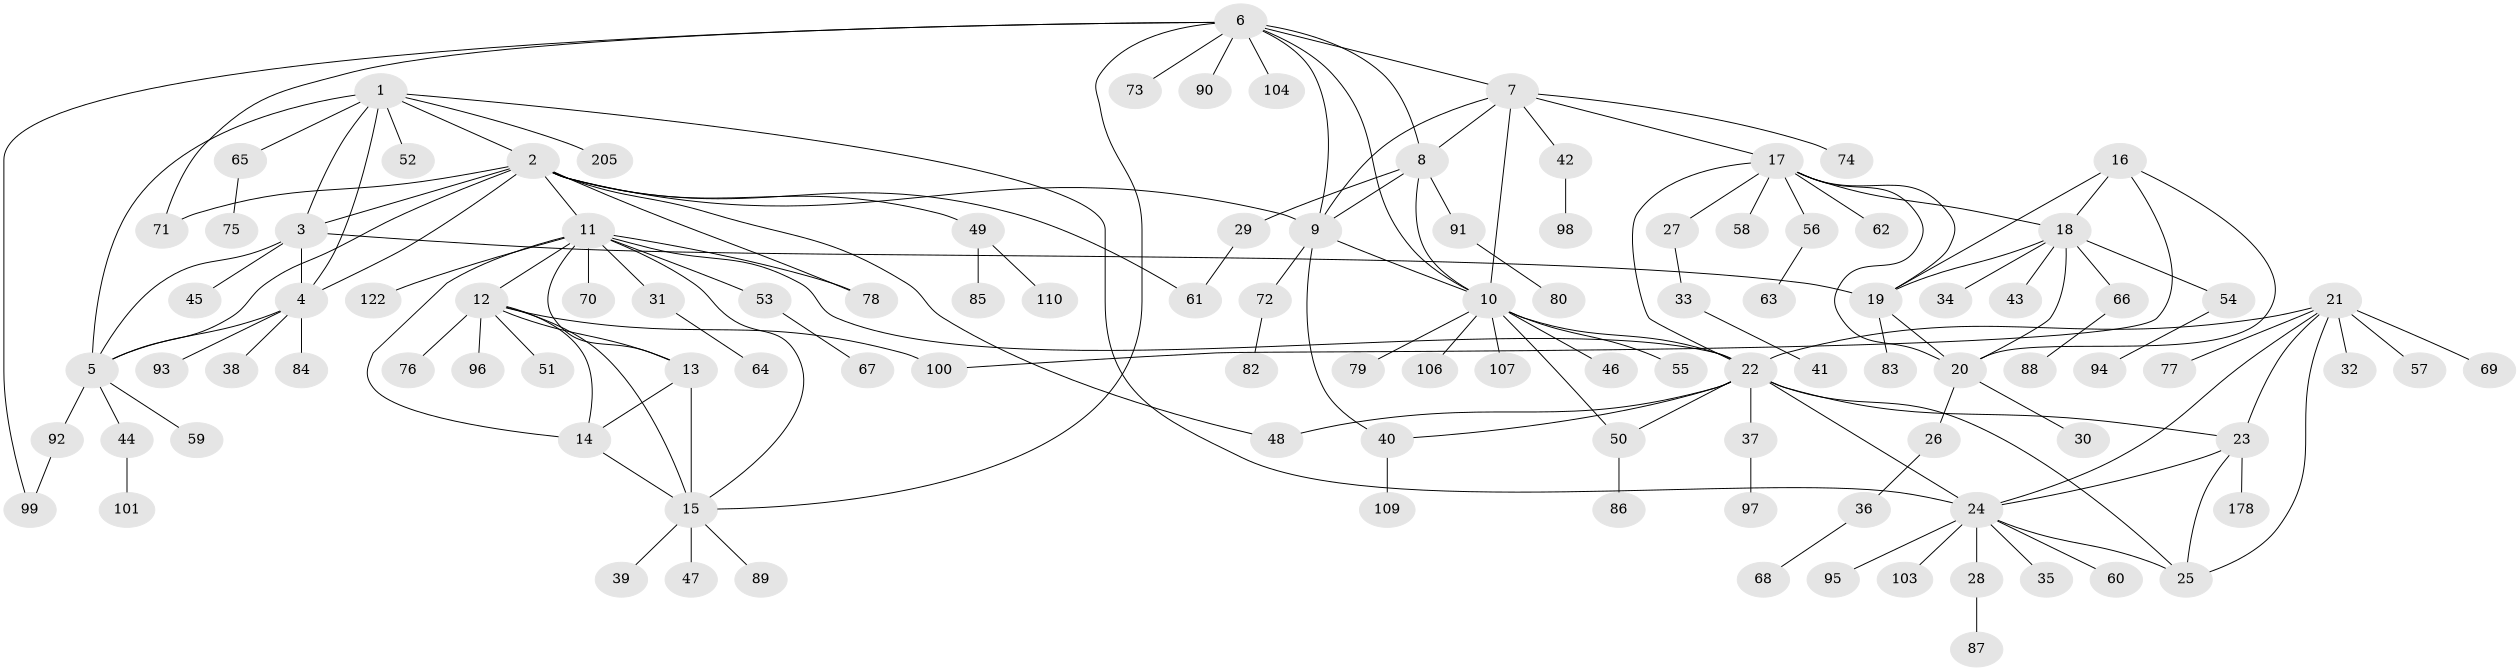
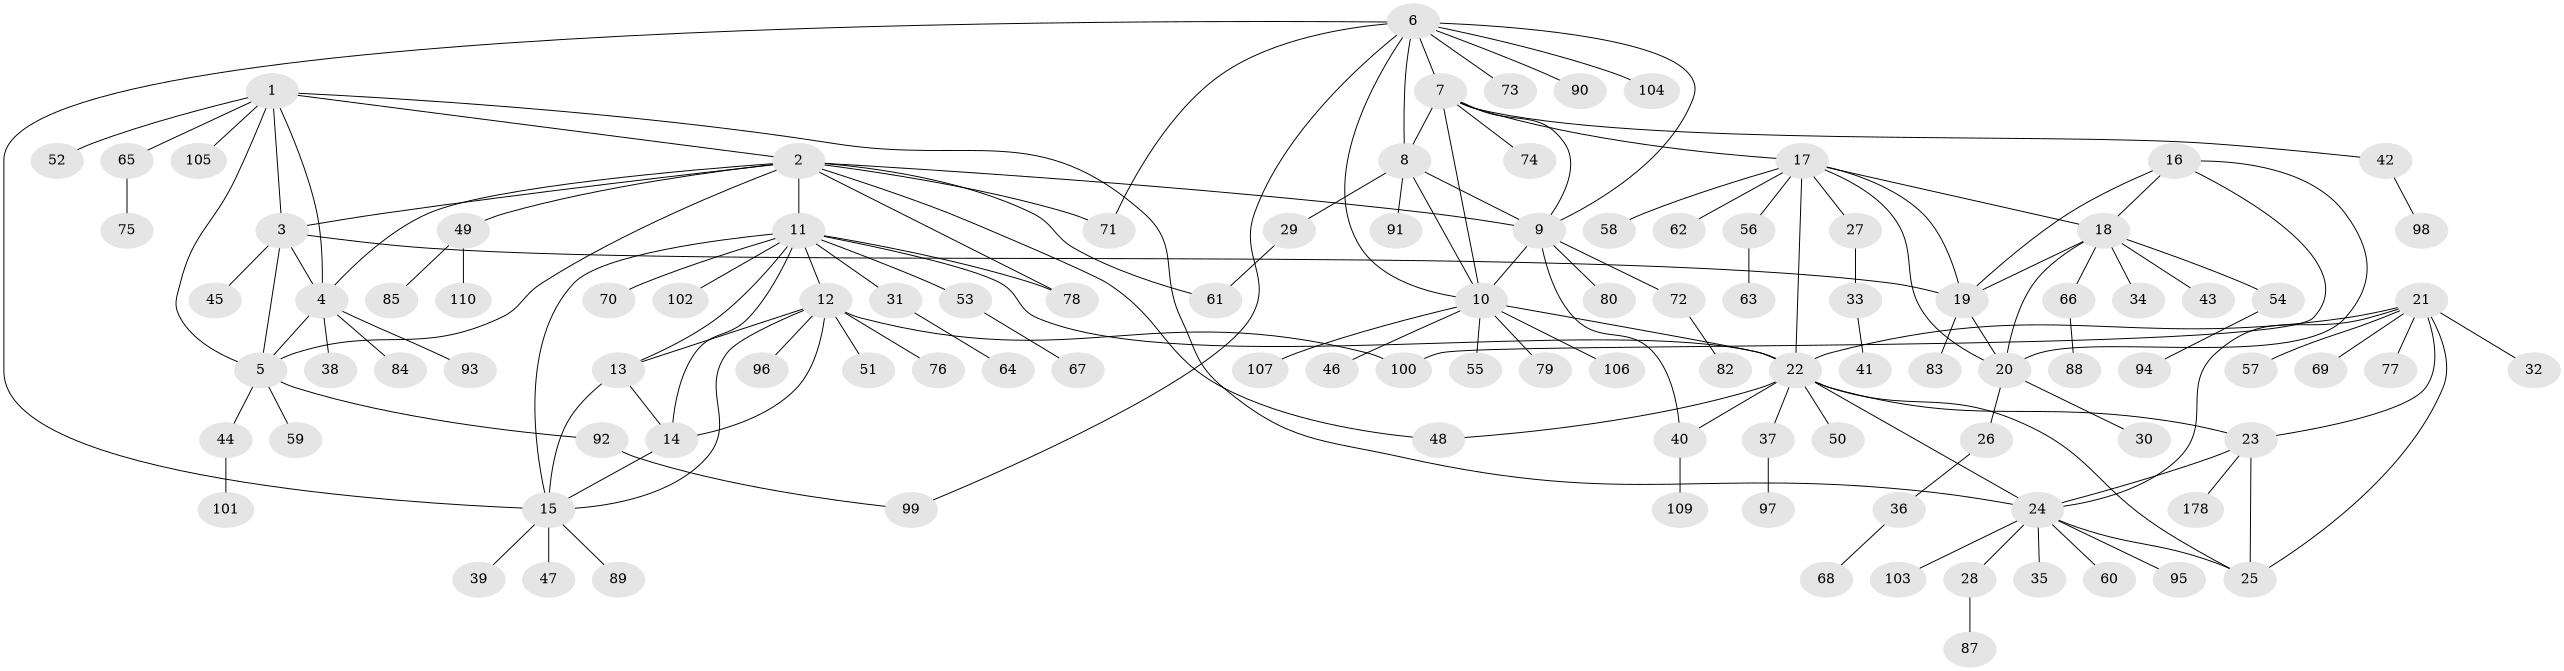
node "205": label "205" -> "105"
edge "91" -- "80": now "9" -- "80"
node "122": label "122" -> "102"
edge "10" -- "50": removed
node "86": removed
